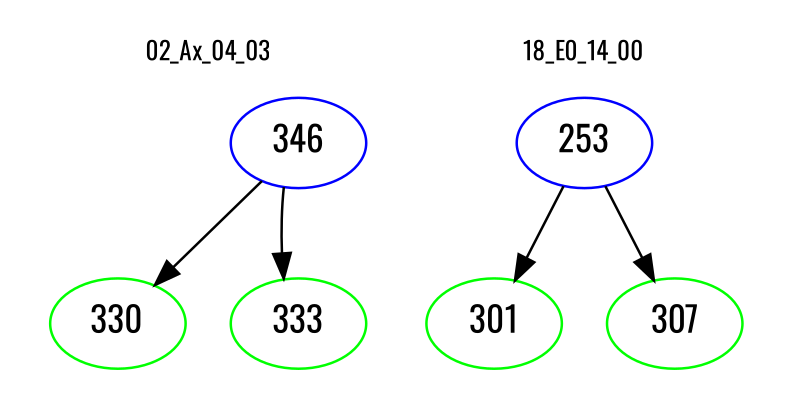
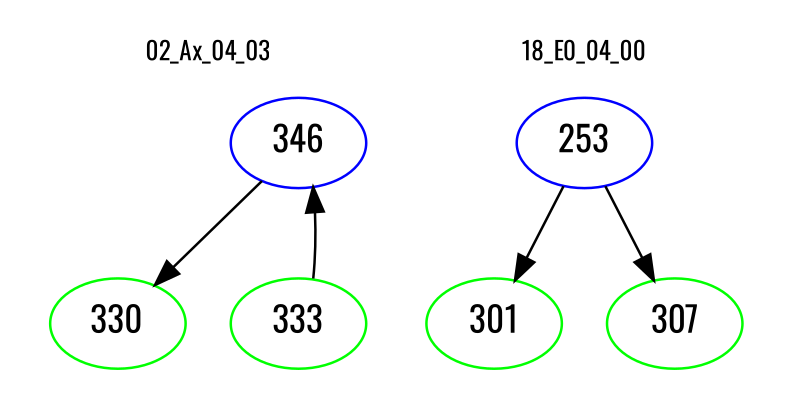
cluster "18_E0_14_00": label "18_E0_14_00" -> "18_E0_04_00"
edge "346" -> "333": reversed
